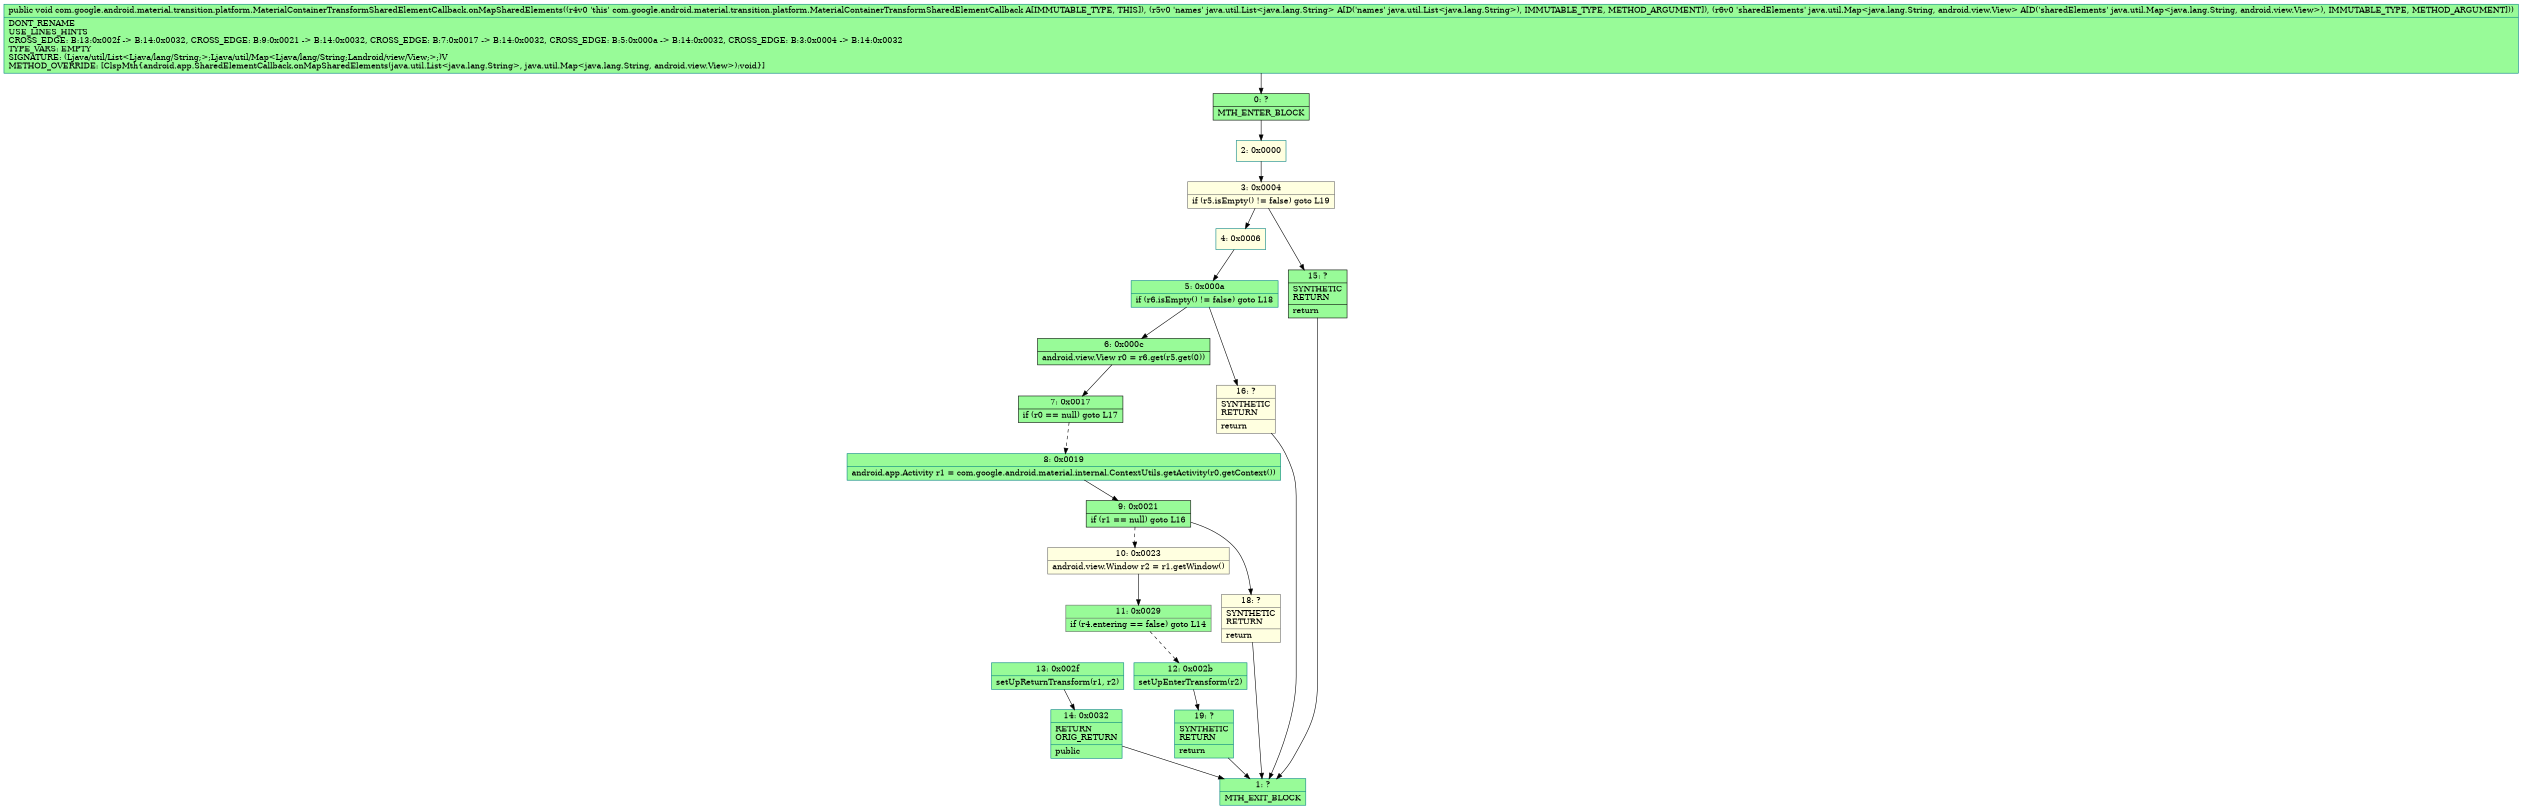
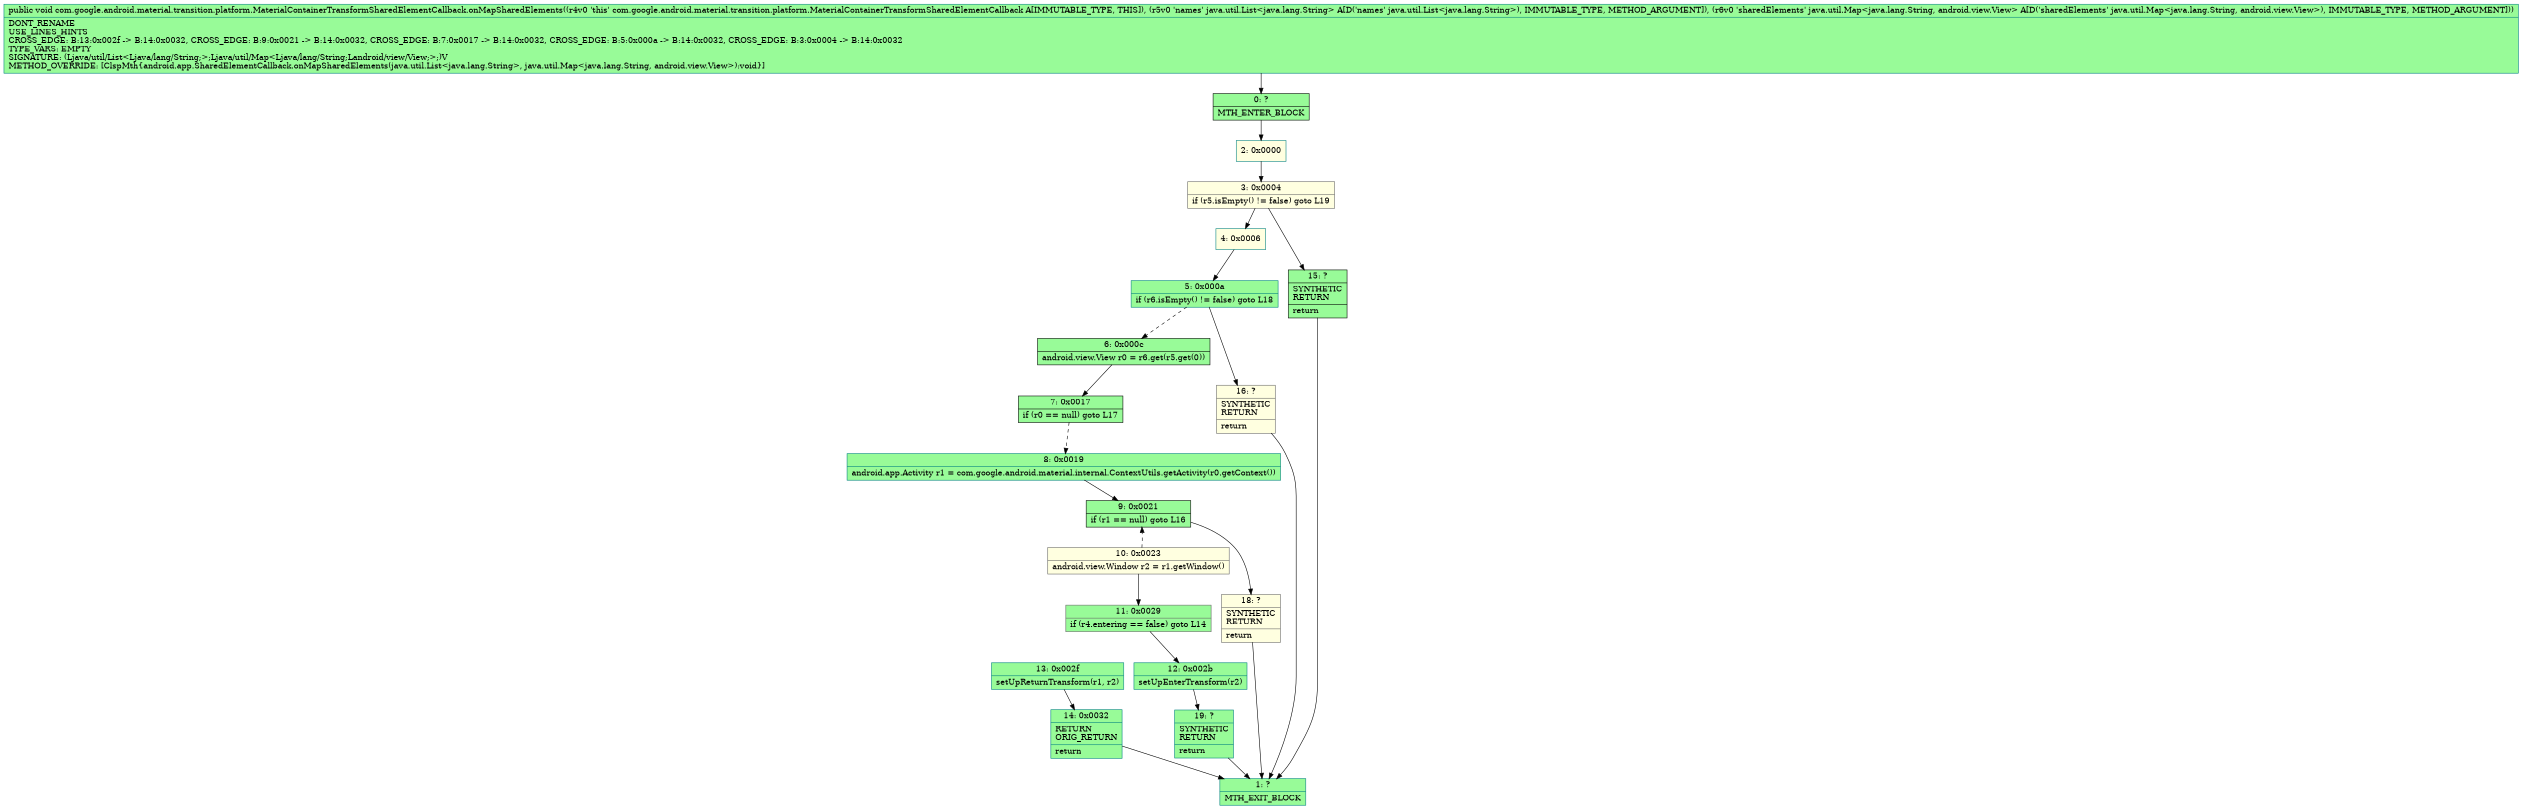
edge "5: 0x000a" -> "6: 0x000c": style solid -> dashed
edge "9: 0x0021" -> "10: 0x0023": reversed
edge "11: 0x0029" -> "12: 0x002b": style dashed -> solid
node "14: 0x0032": text "public" -> "return"
